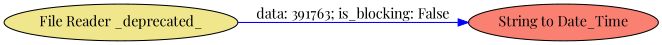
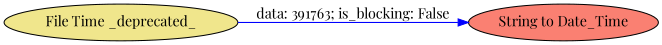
node "File Reader _deprecated_": label "File Reader _deprecated_" -> "File Time _deprecated_"
